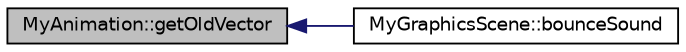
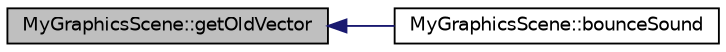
node "MyAnimation::getOldVector": label "MyAnimation::getOldVector" -> "MyGraphicsScene::getOldVector"
